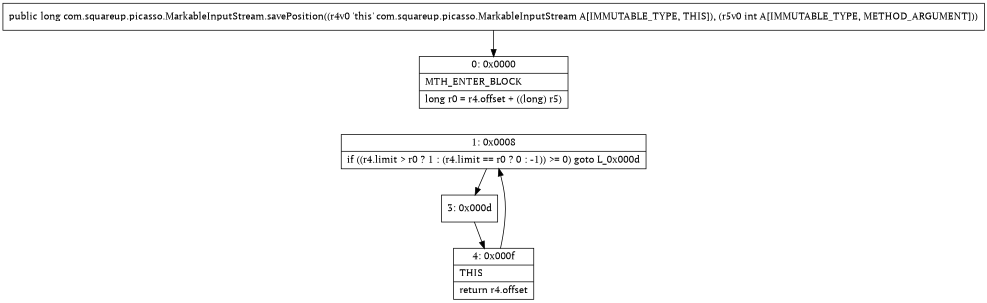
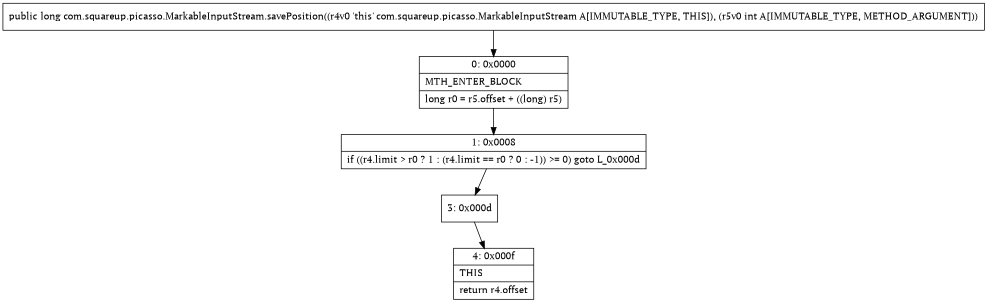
node "0: 0x0000": text "long r0 = r4.offset + ((long) r5)" -> "long r0 = r5.offset + ((long) r5)"
edge "4: 0x000f" -> "1: 0x0008": now "0: 0x0000" -> "1: 0x0008"
